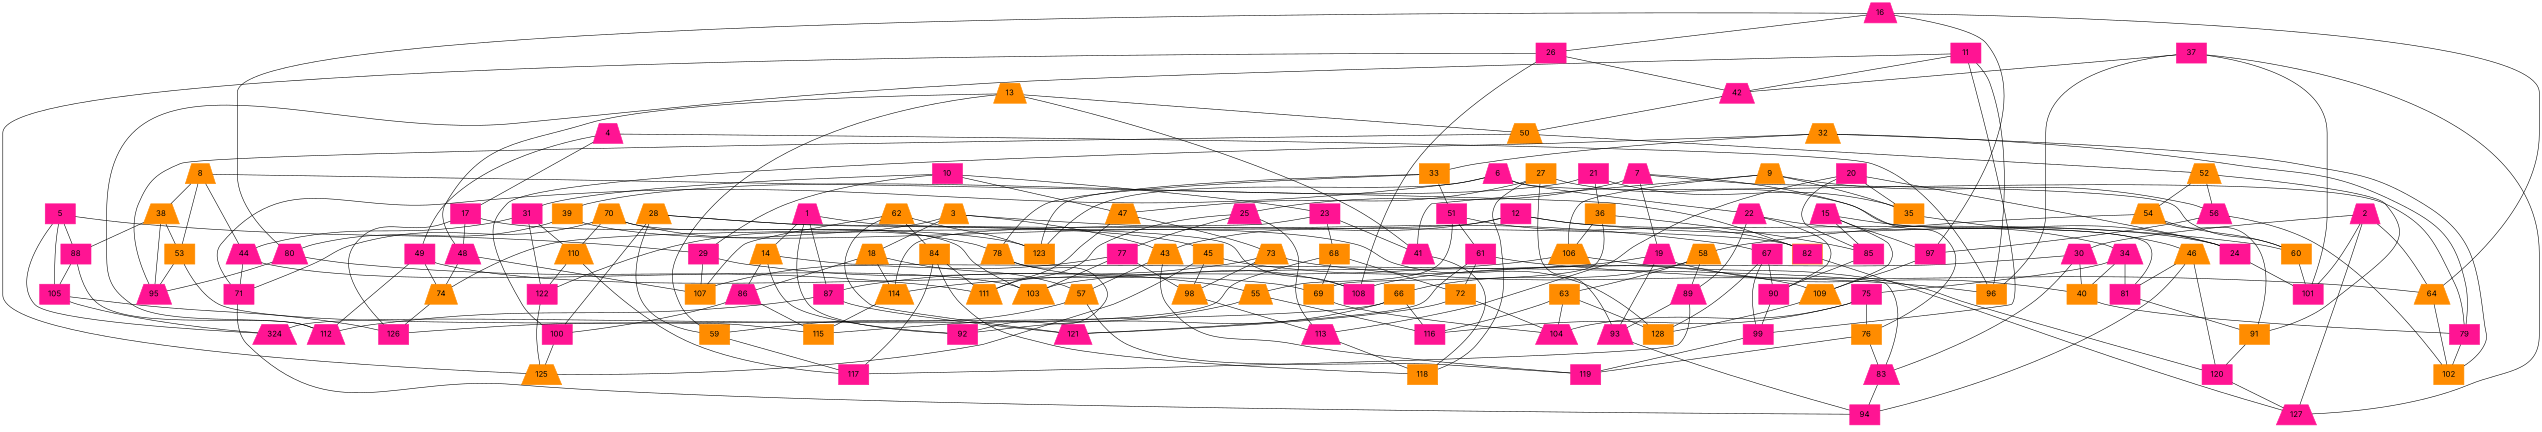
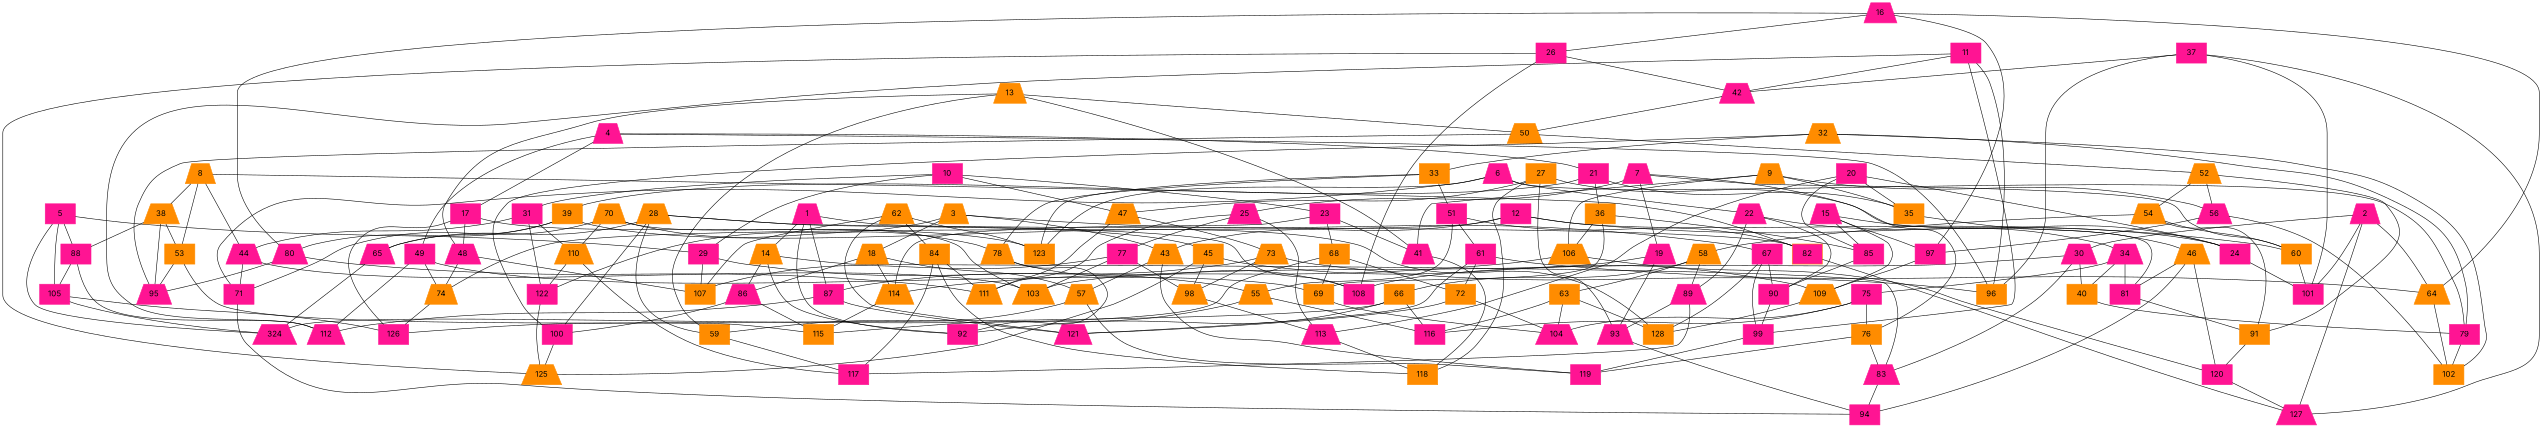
edge "4" -- "21": added
node "65": added
edge "19" -- "40": removed
